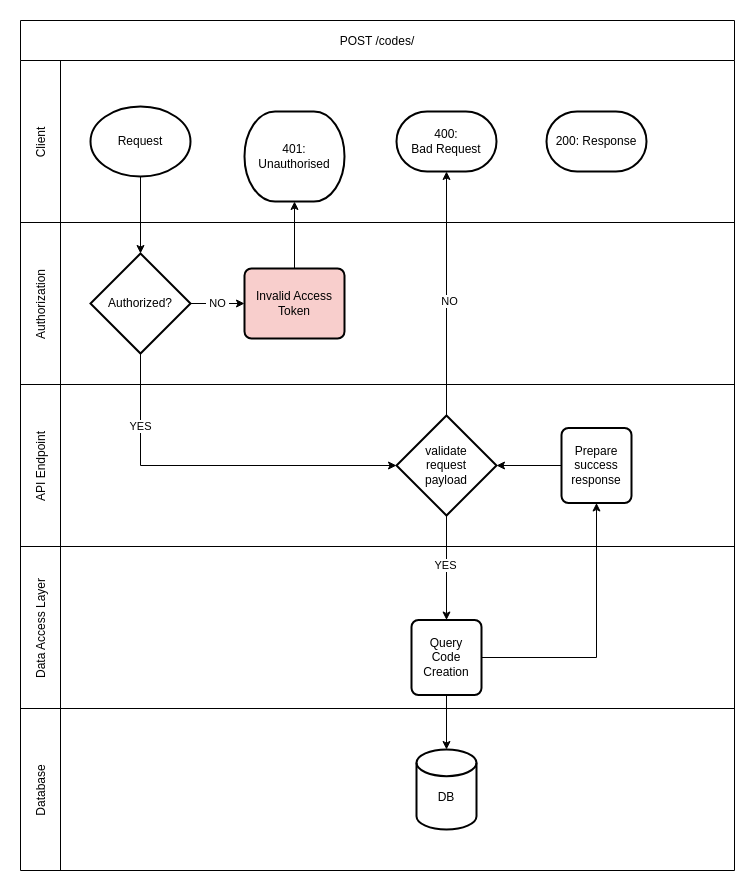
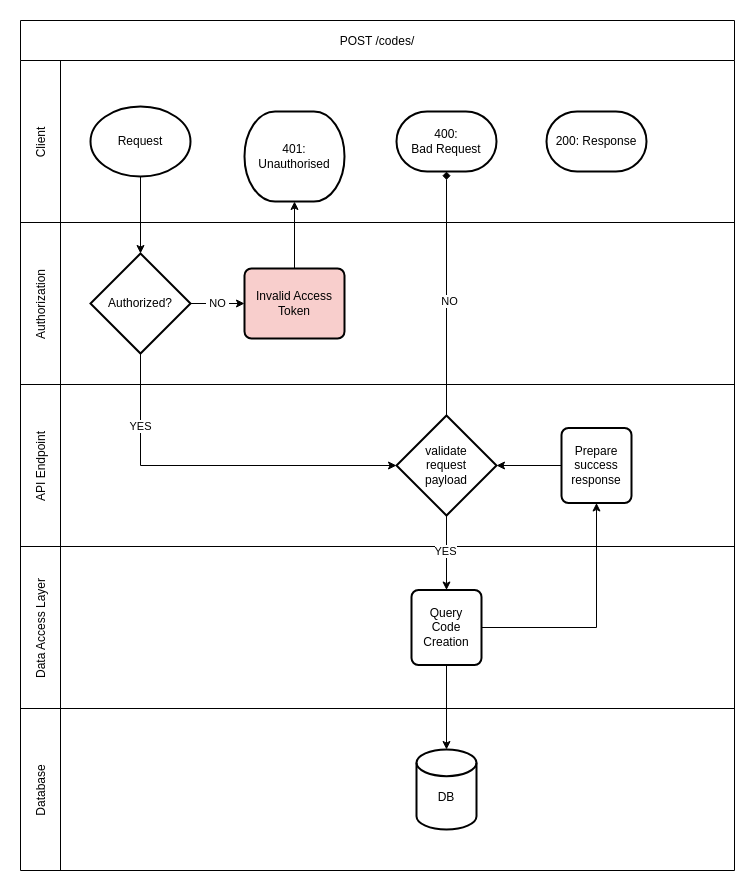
edge "validate request payload" -> "400: Bad Request": arrowhead classic -> diamond
node "Query Code Creation": moved (447, 658) -> (447, 628)
